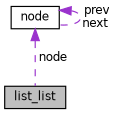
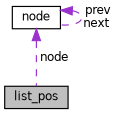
node "list_list": label "list_list" -> "list_pos"
